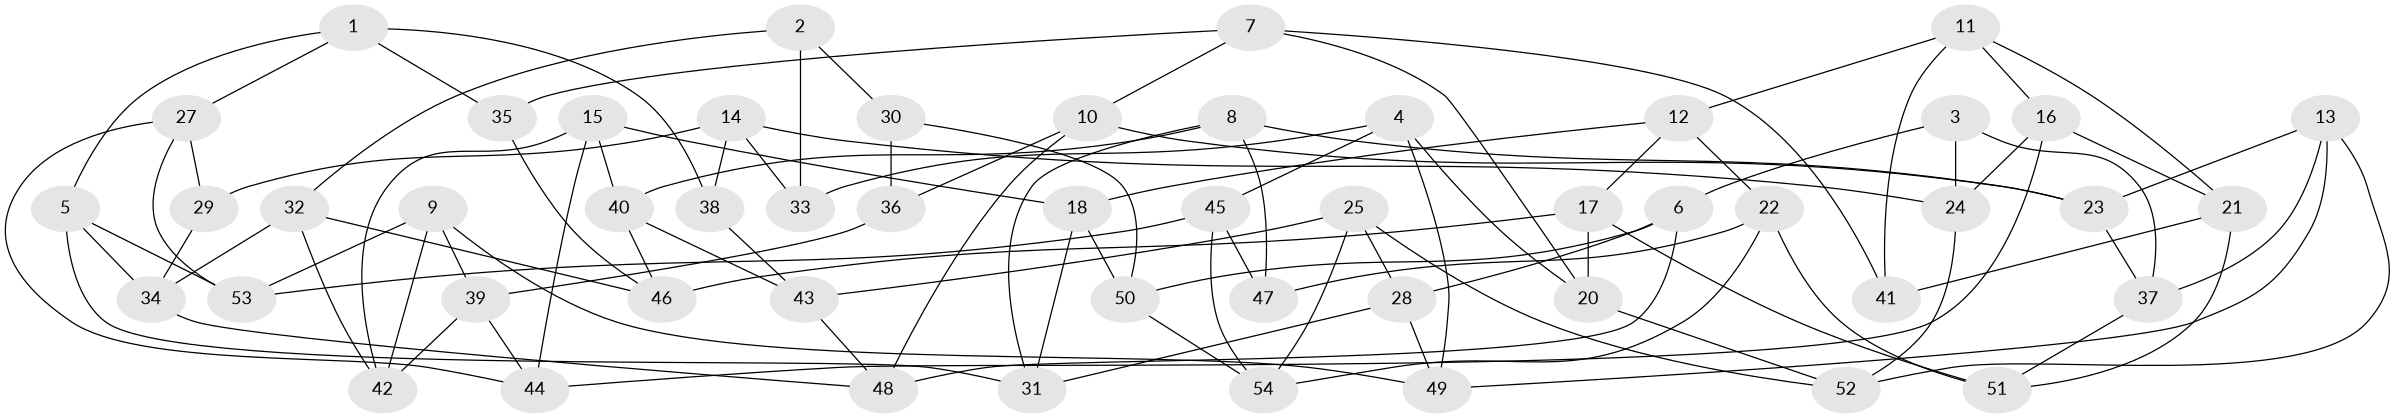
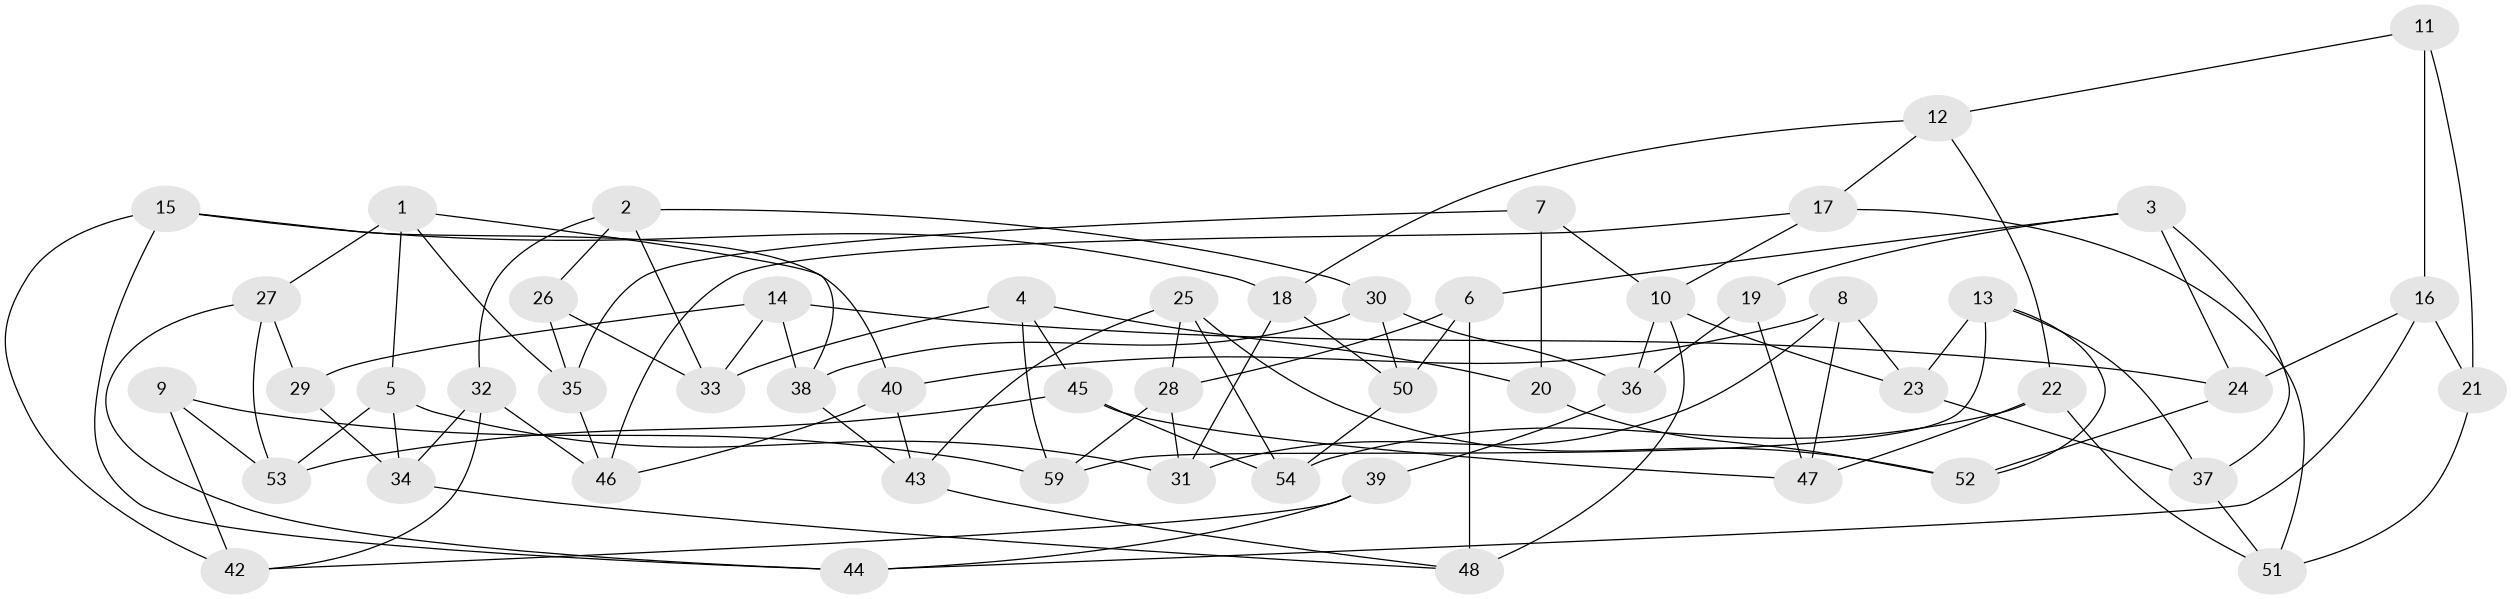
edge "9" -- "39": removed
edge "17" -- "20": now "17" -- "10"
node "26": added
node "19": added
node "41": removed
edge "30" -- "38": added
node "49": label "49" -> "59"
